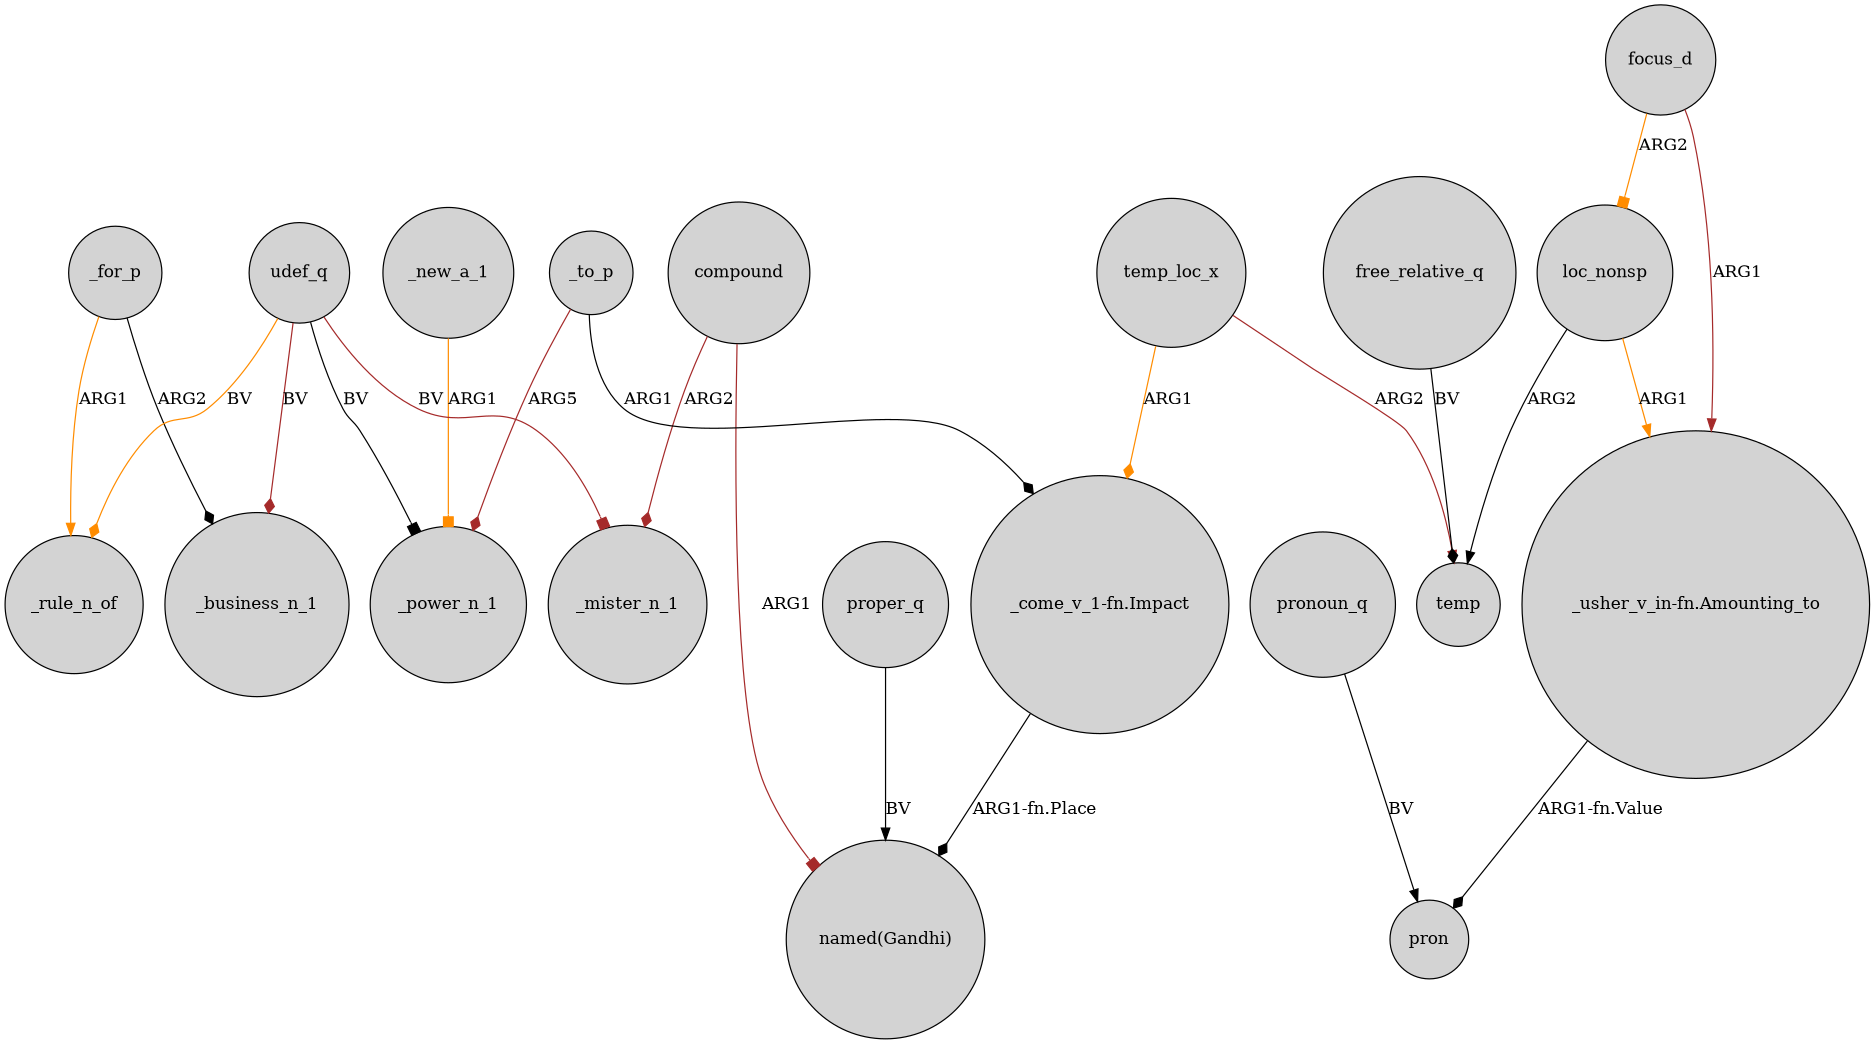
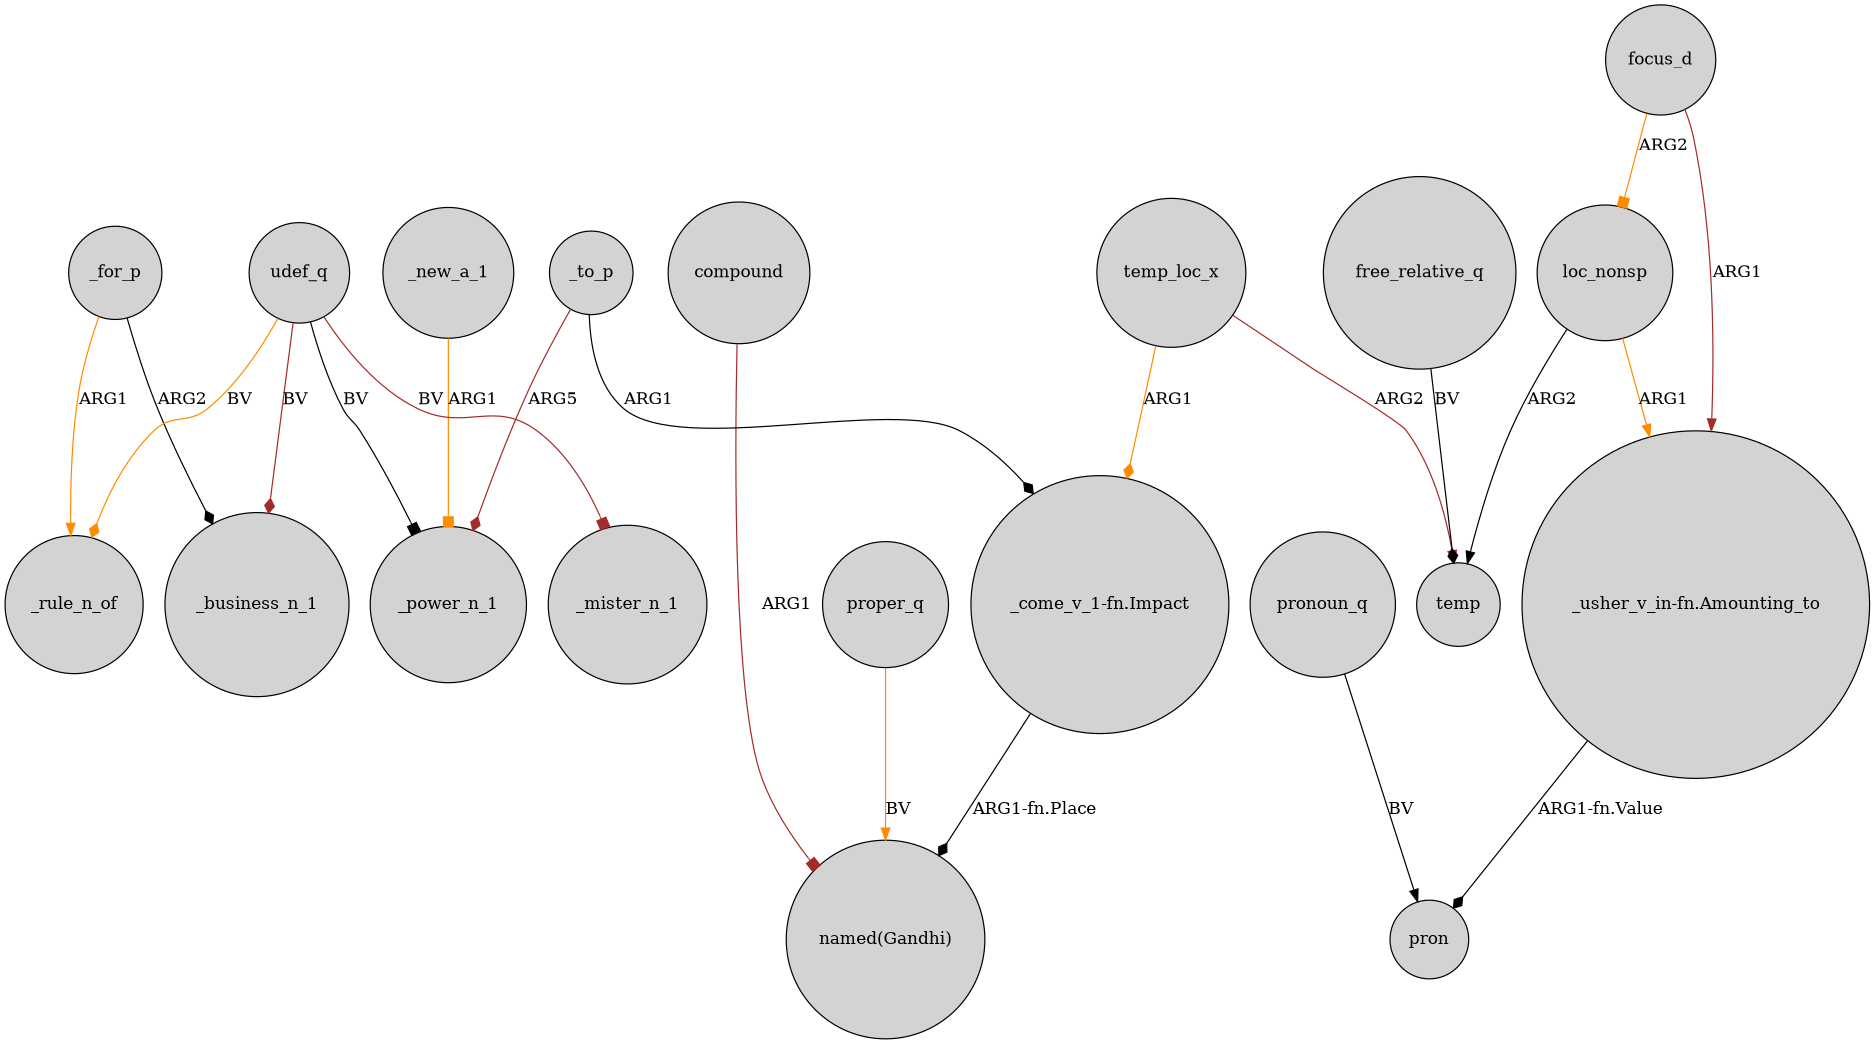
edge "compound" -> "_mister_n_1": removed, label "ARG2"
edge "proper_q" -> "named(Gandhi)": color black -> darkorange
